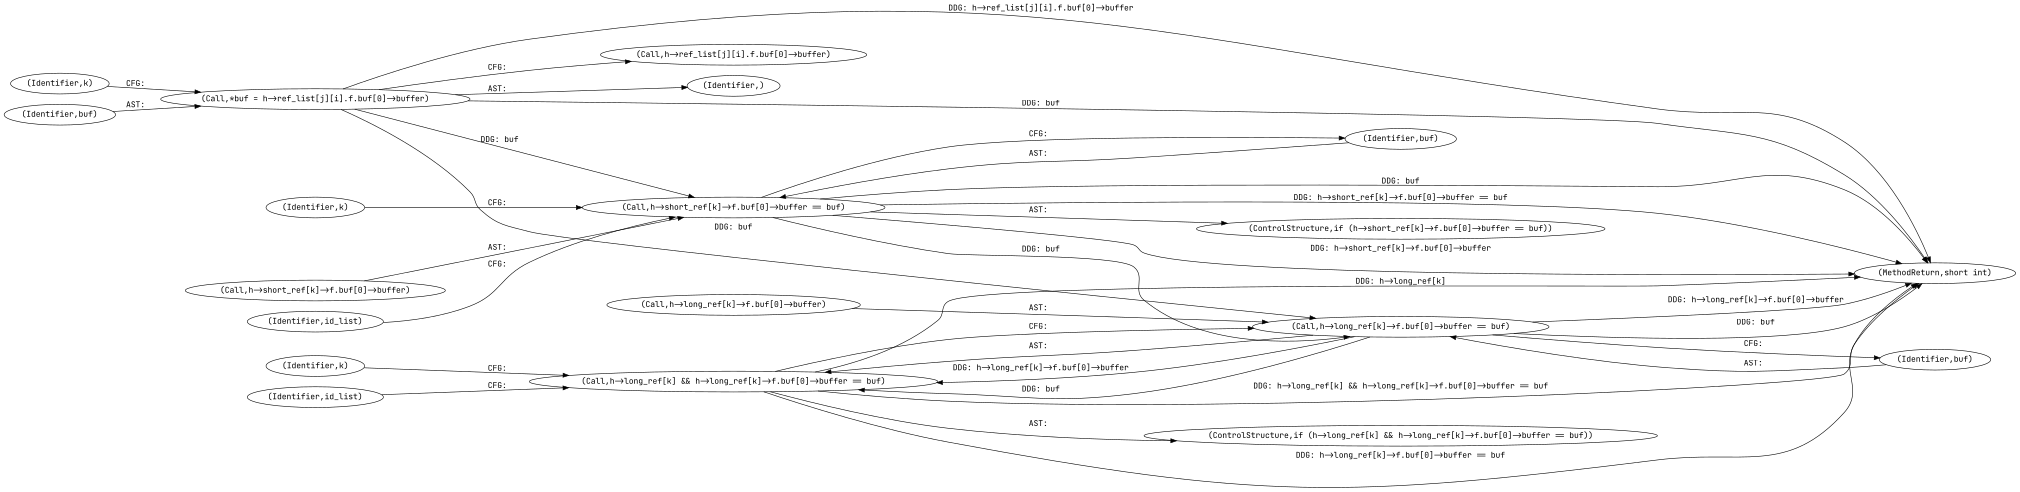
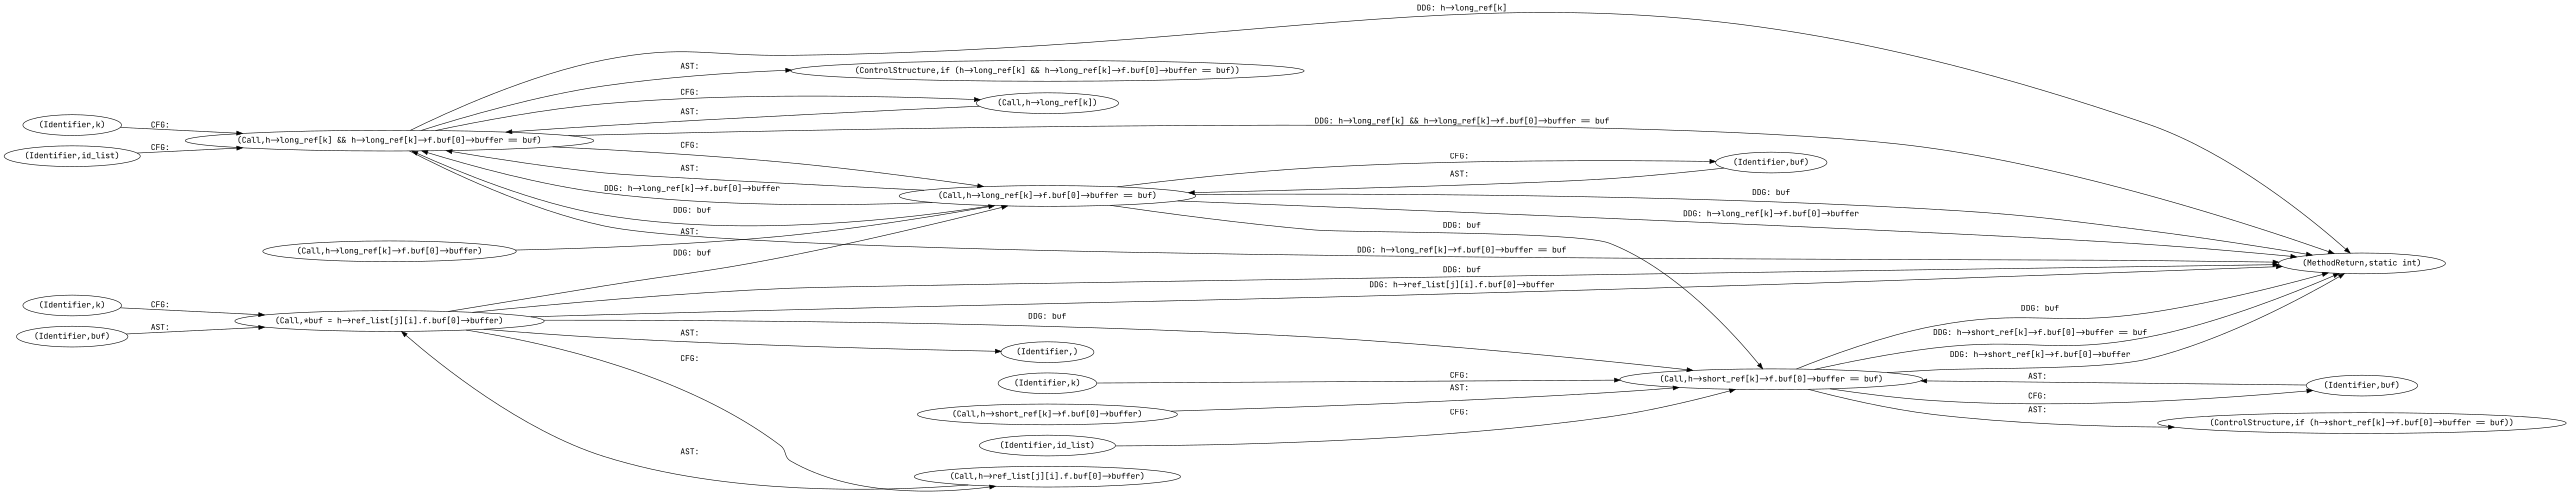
node "(Call,h->long_ref[k])": added
edge "(Call,h->short_ref[k]->f.buf[0]->buffer == buf)" -> "(Call,h->long_ref[k]->f.buf[0]->buffer == buf)": reversed
node "(MethodReturn,short int)": label "(MethodReturn,short int)" -> "(MethodReturn,static int)"
edge "(Call,h->ref_list[j][i].f.buf[0]->buffer)" -> "(Call,*buf = h->ref_list[j][i].f.buf[0]->buffer)": added, label "AST:"
